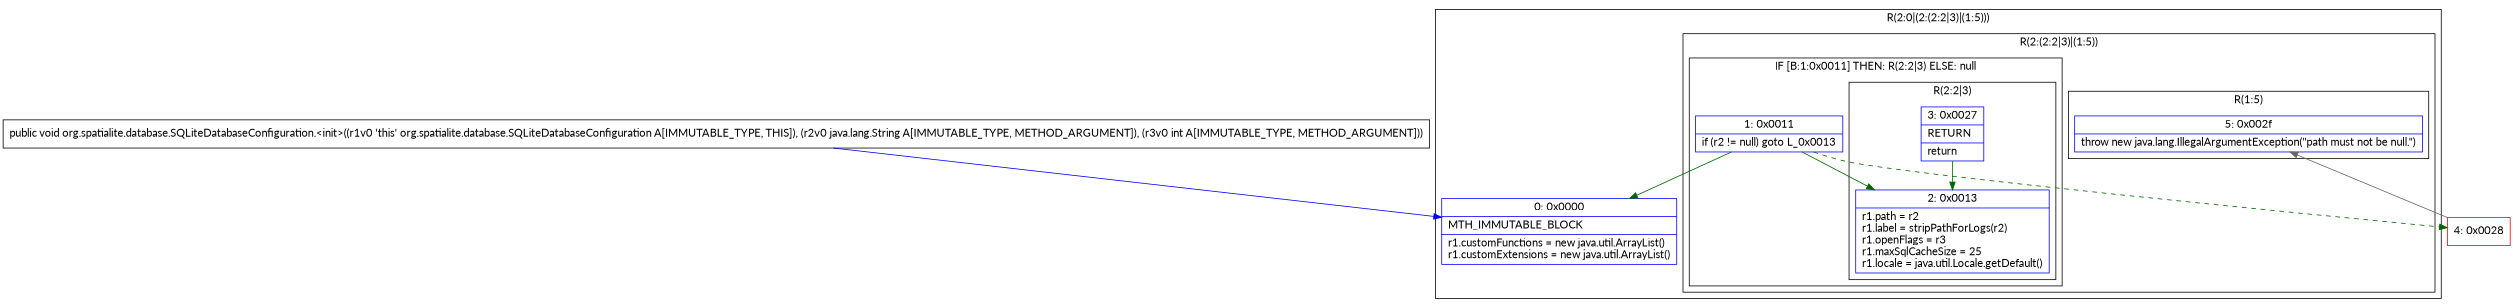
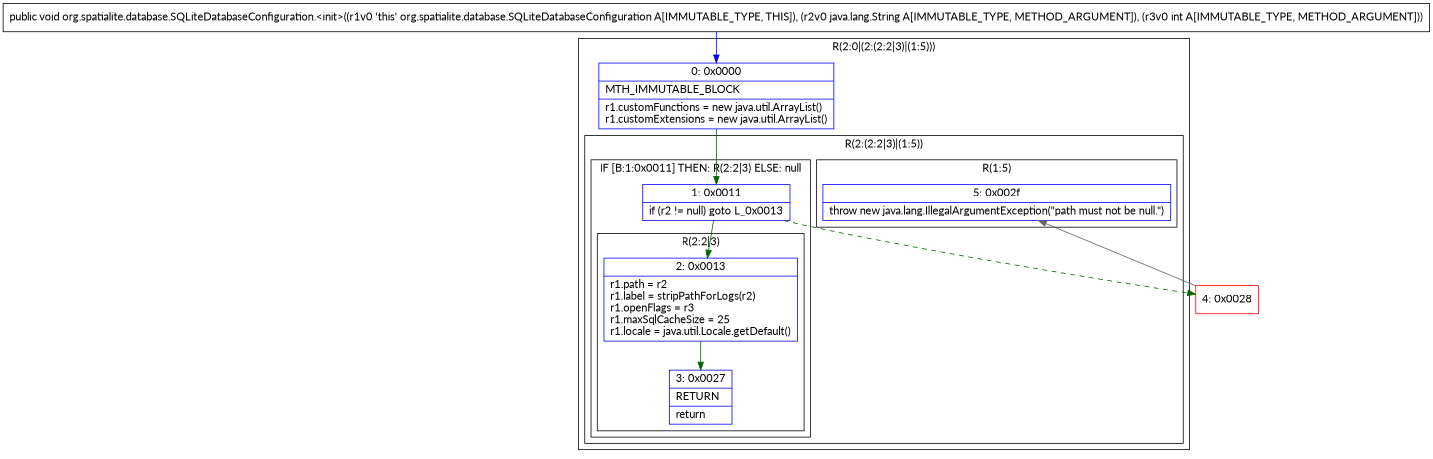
edge "3: 0x0027" -> "2: 0x0013": reversed
edge "1: 0x0011" -> "0: 0x0000": reversed
